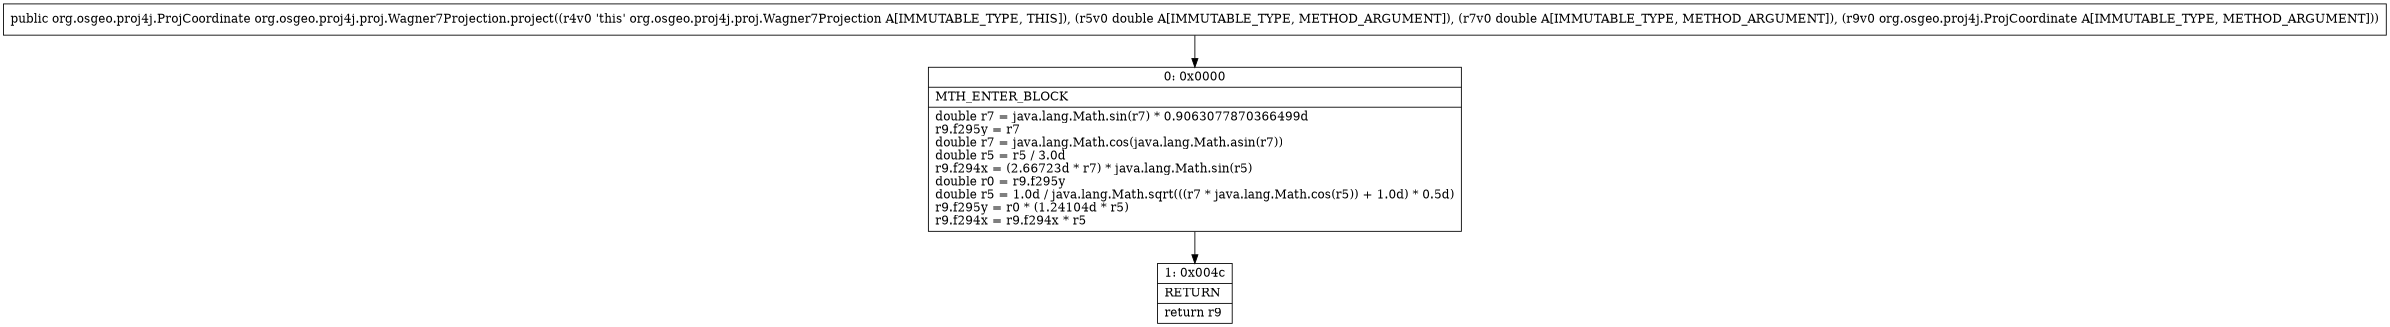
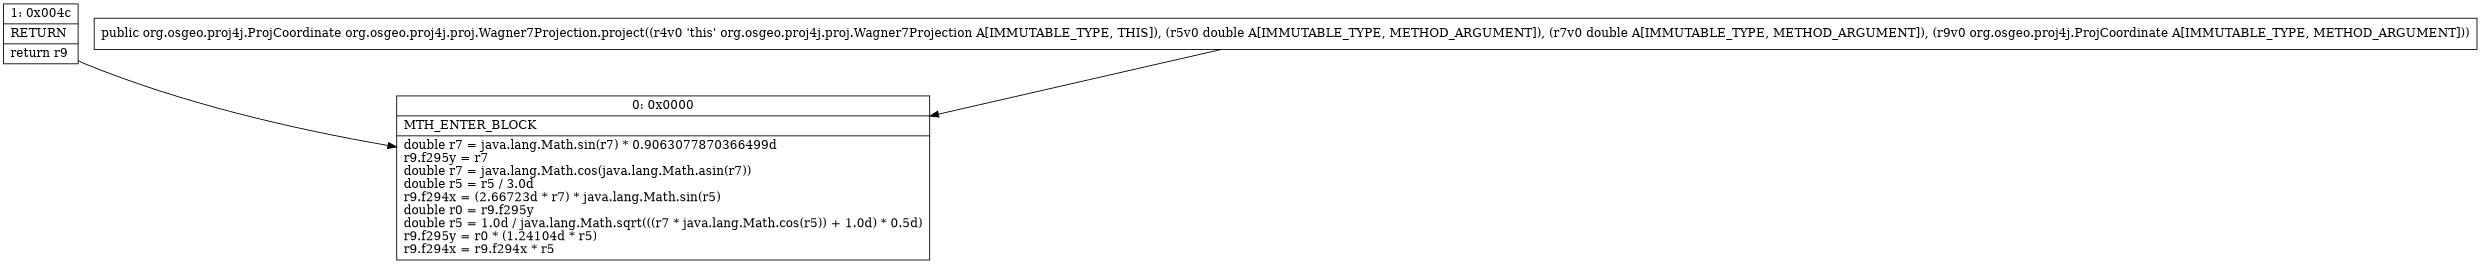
edge "0: 0x0000" -> "1: 0x004c": reversed
